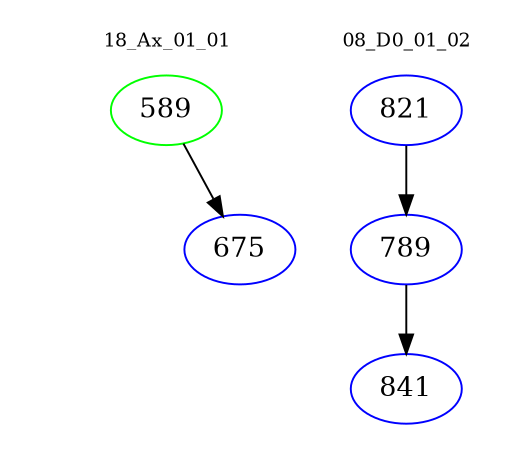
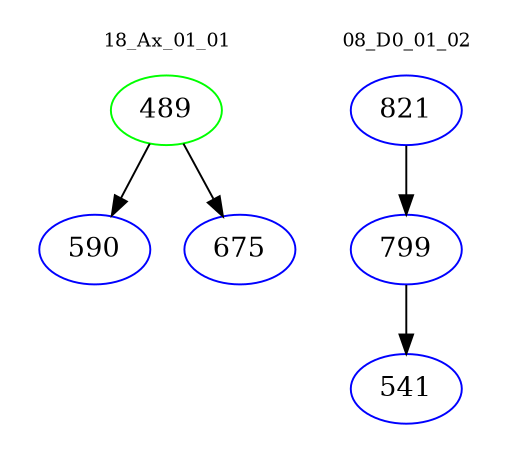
node "589": label "589" -> "489"
node "590": added
node "789": label "789" -> "799"
node "841": label "841" -> "541"
